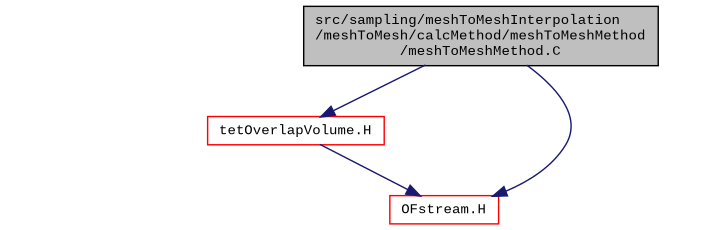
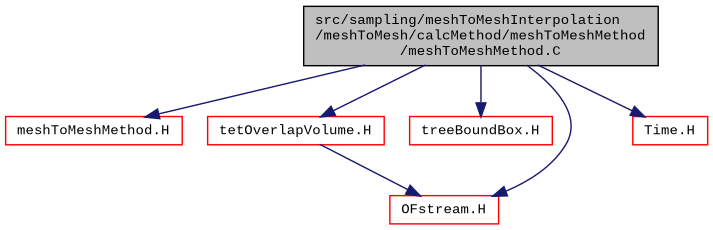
node "meshToMeshMethod.H": added
node "treeBoundBox.H": added
node "Time.H": added
